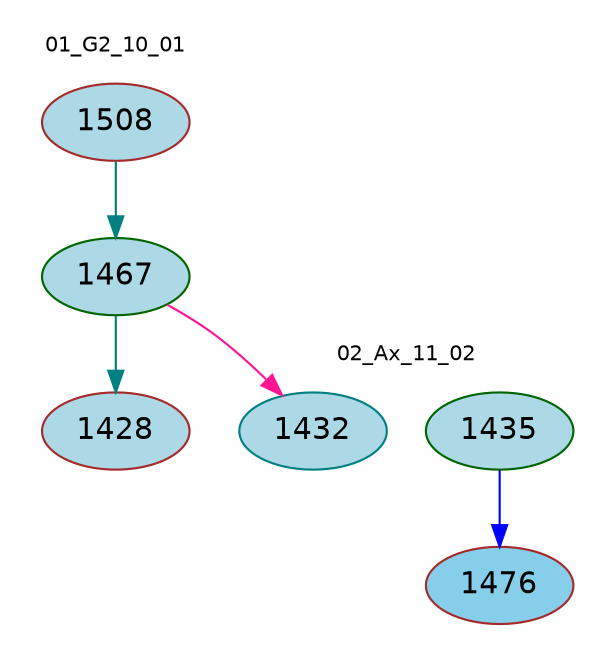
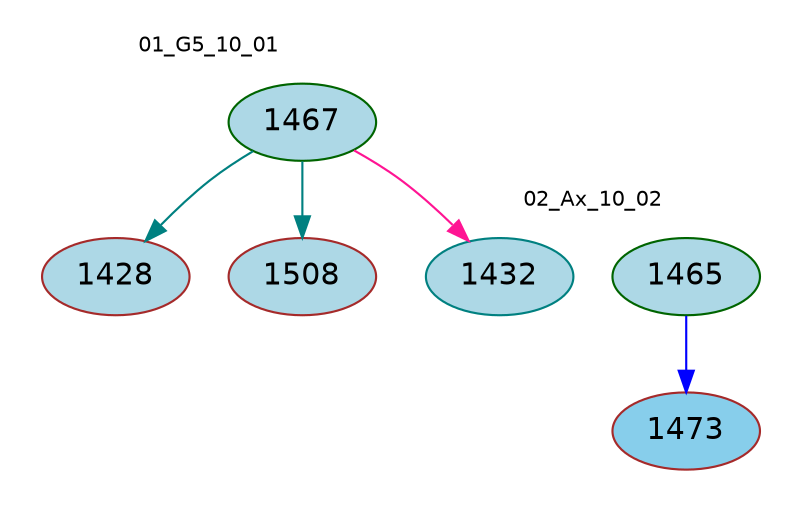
cluster "01_G2_10_01": label "01_G2_10_01" -> "01_G5_10_01"
edge "1508" -> "1467": reversed
cluster "02_Ax_11_02": label "02_Ax_11_02" -> "02_Ax_10_02"
node "1435": label "1435" -> "1465"
node "1476": label "1476" -> "1473"
